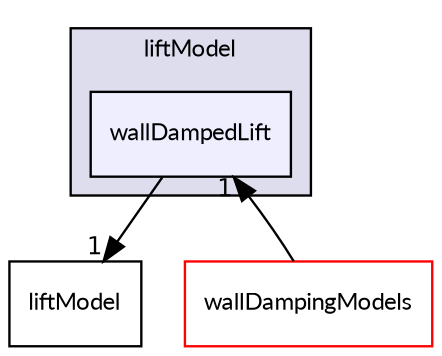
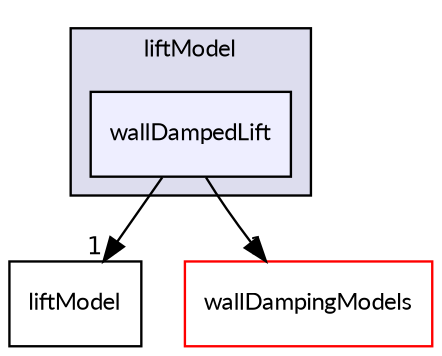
edge "wallDampingModels" -> "wallDampedLift": reversed
